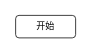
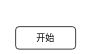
node "开始": moved (45, 27) -> (45, 38)
